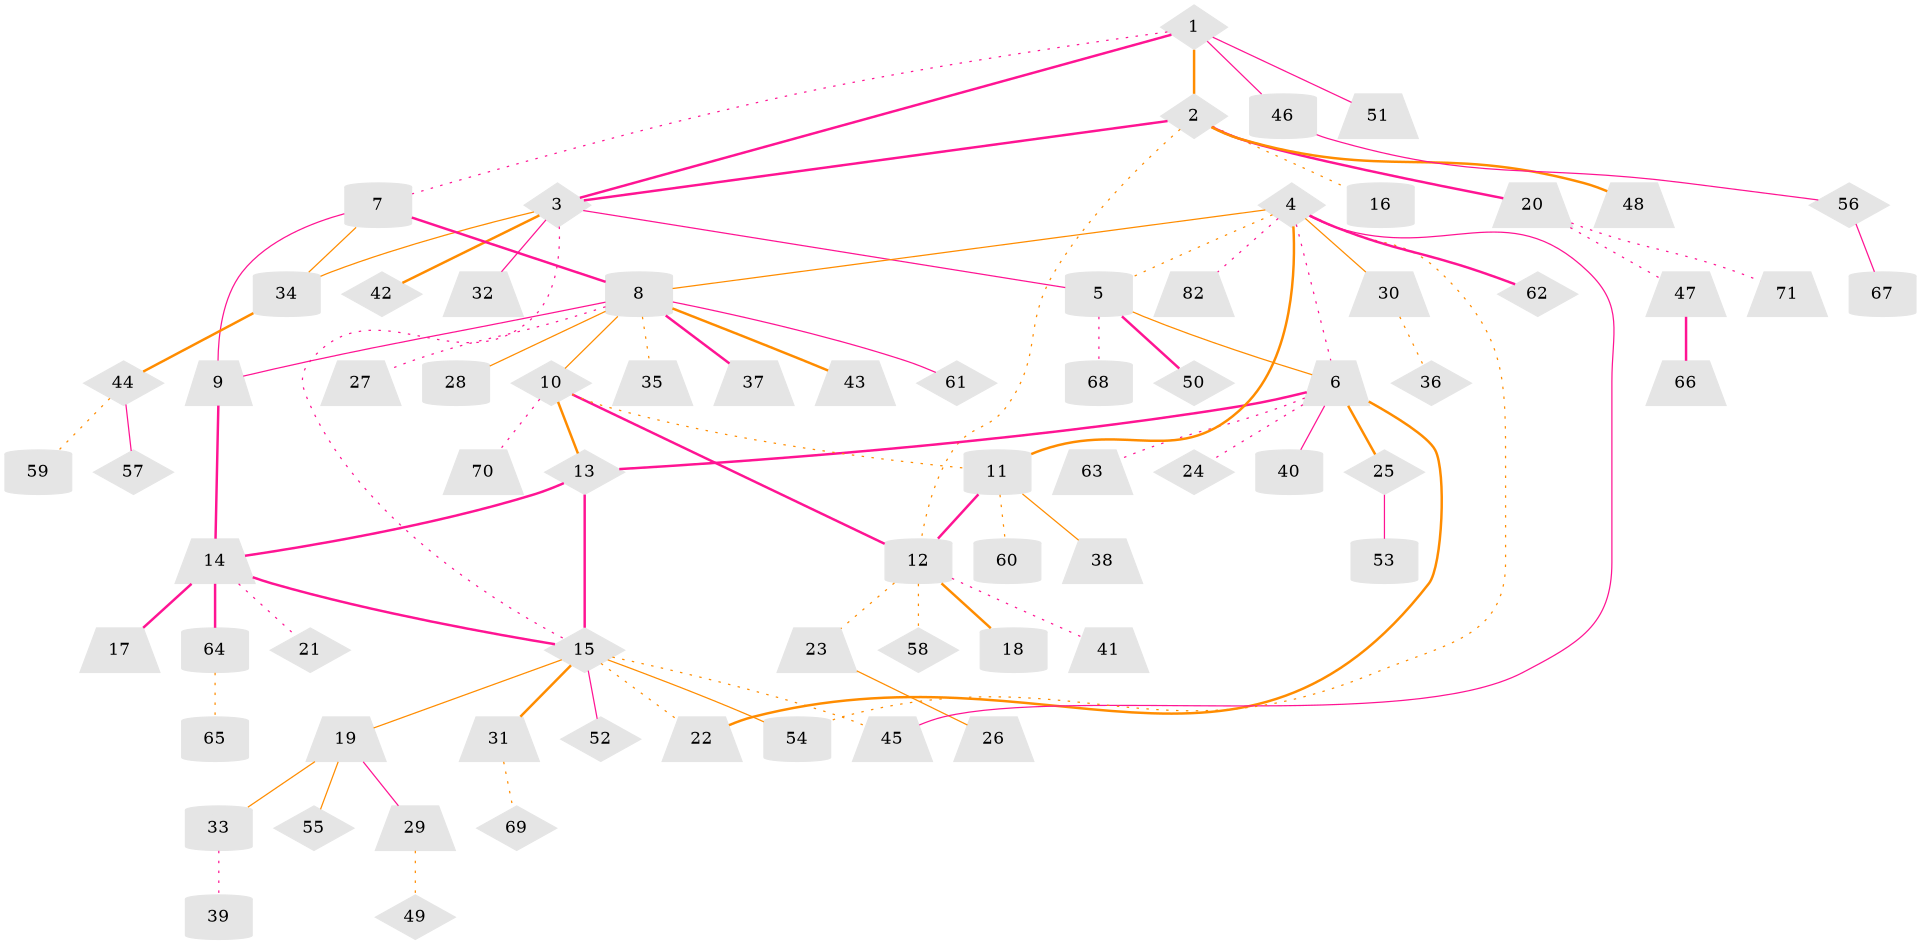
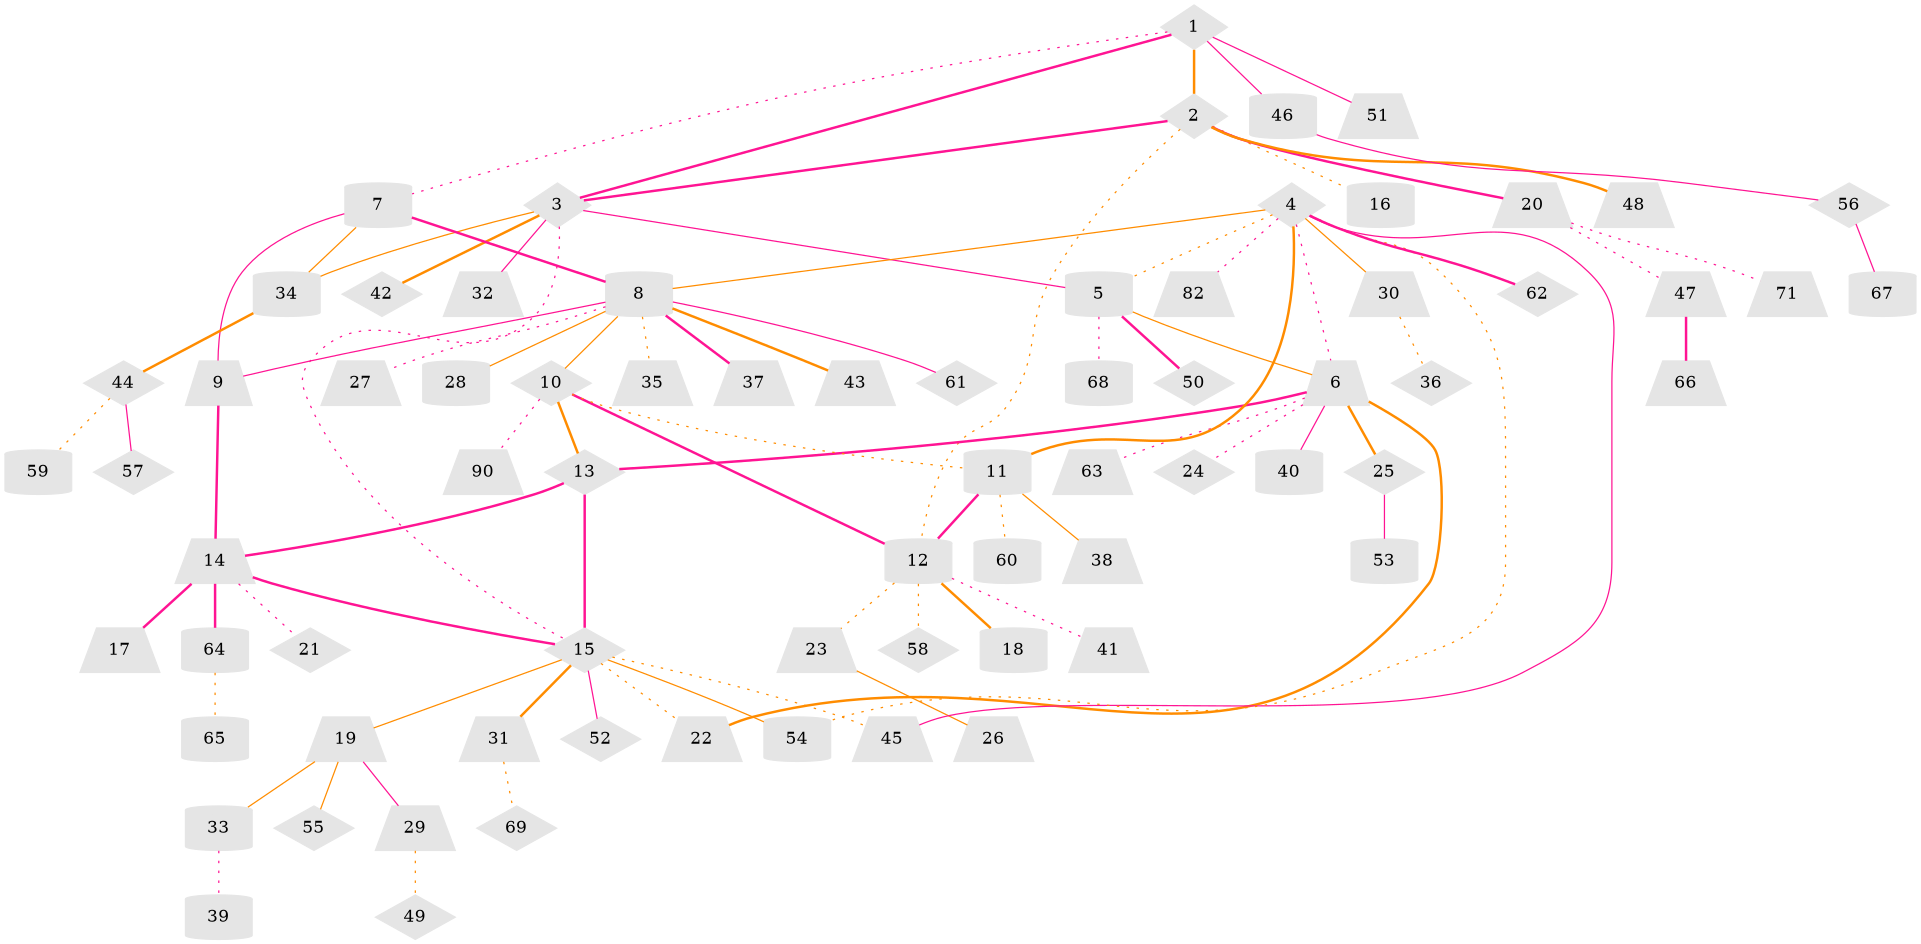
node "70": label "70" -> "90"
